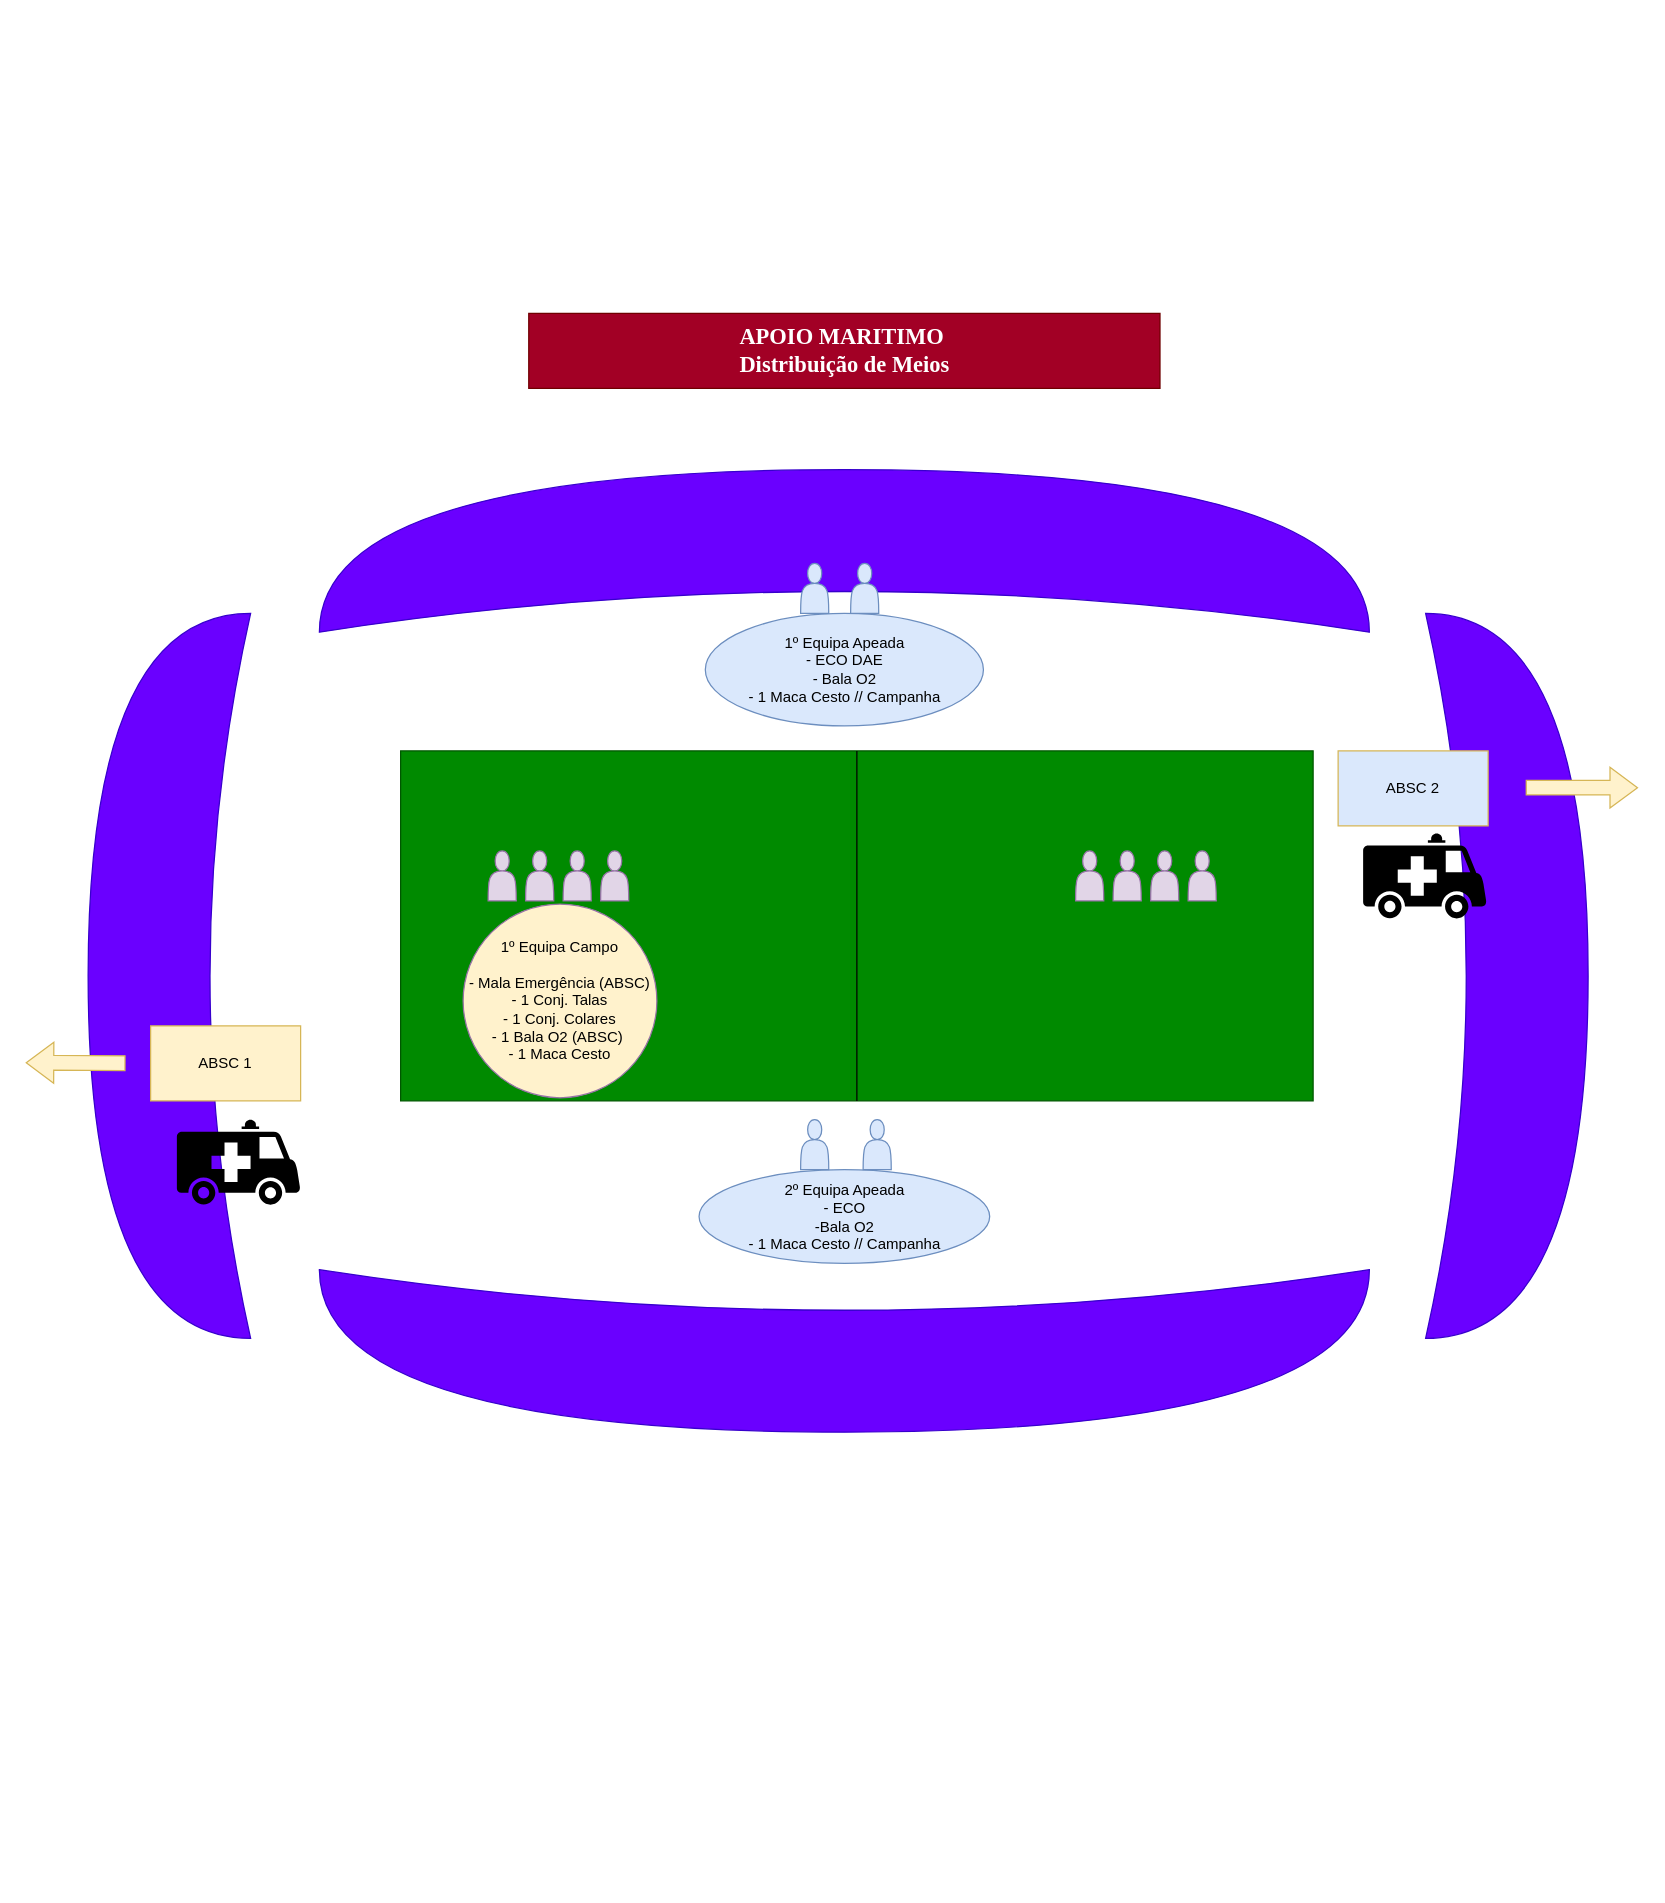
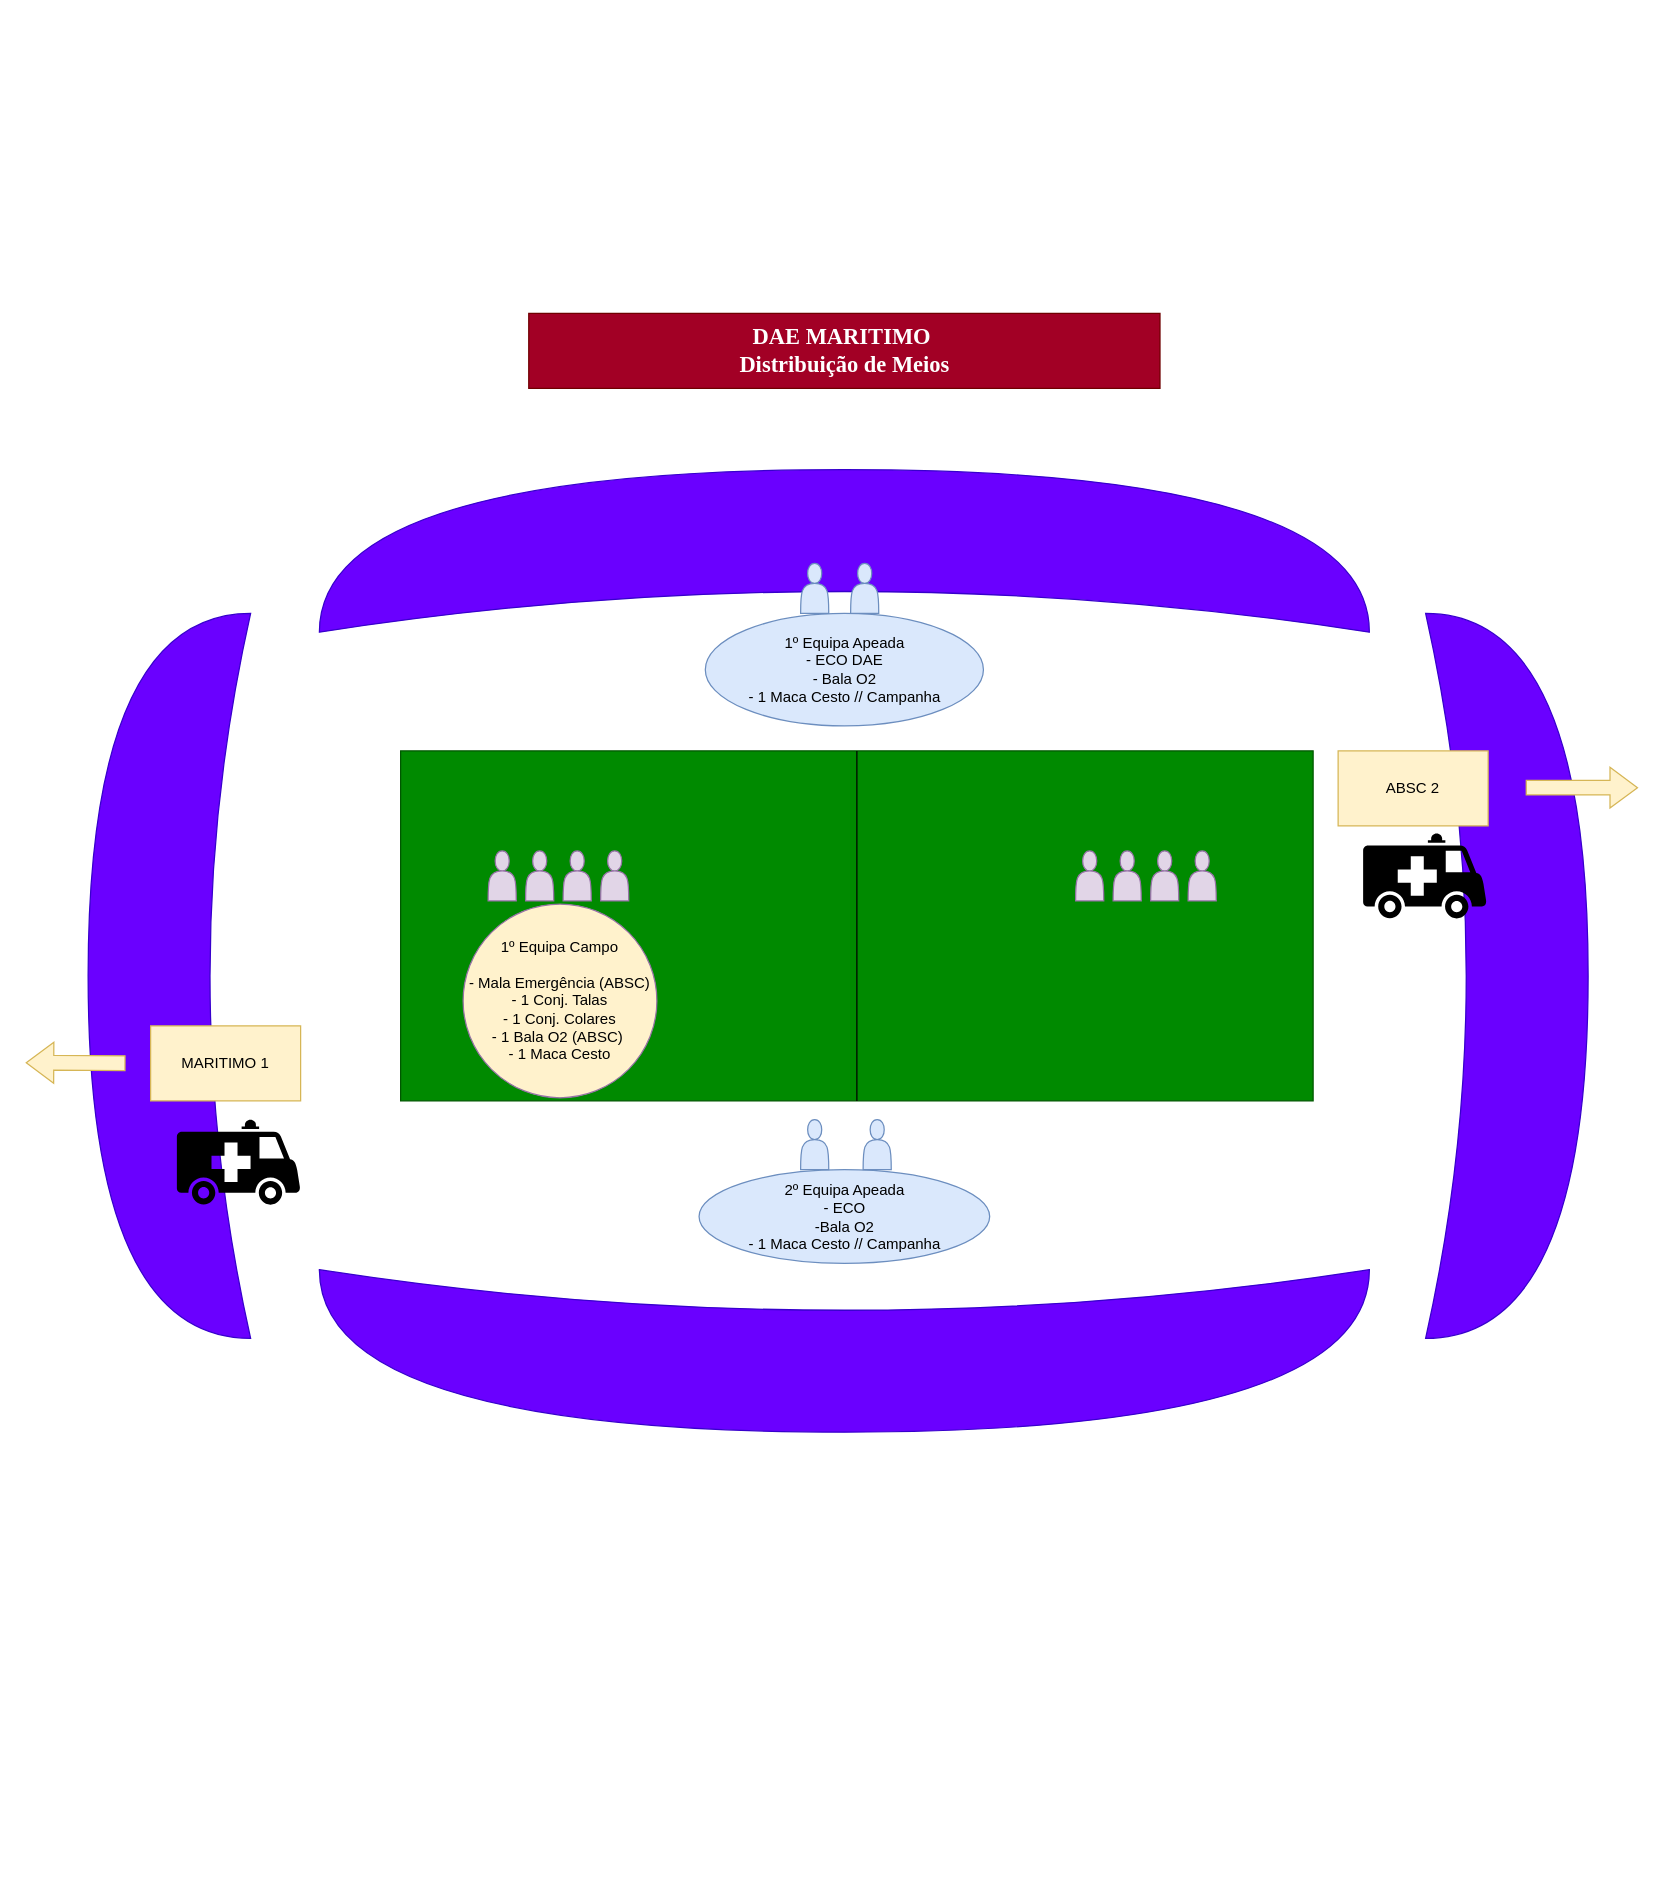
node "APOIO MARITIMO Distribuição de Meios": label "APOIO MARITIMO Distribuição de Meios" -> "DAE MARITIMO Distribuição de Meios"
node "ABSC 2": fillcolor #dae8fc -> #fff2cc
node "ABSC 1": label "ABSC 1" -> "MARITIMO 1"
